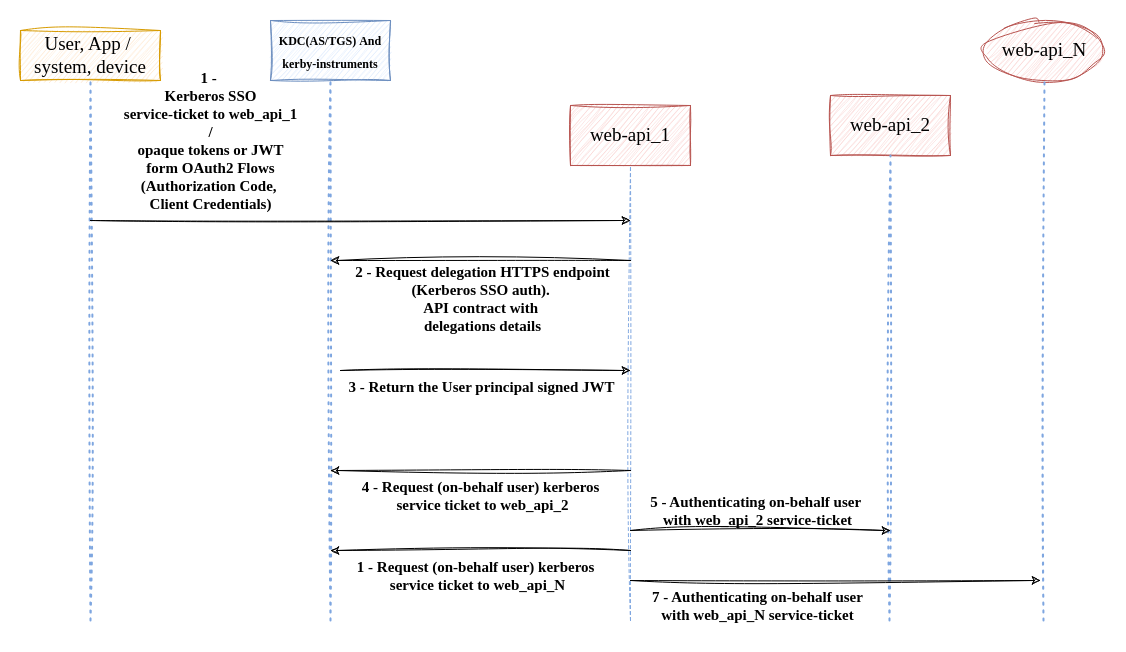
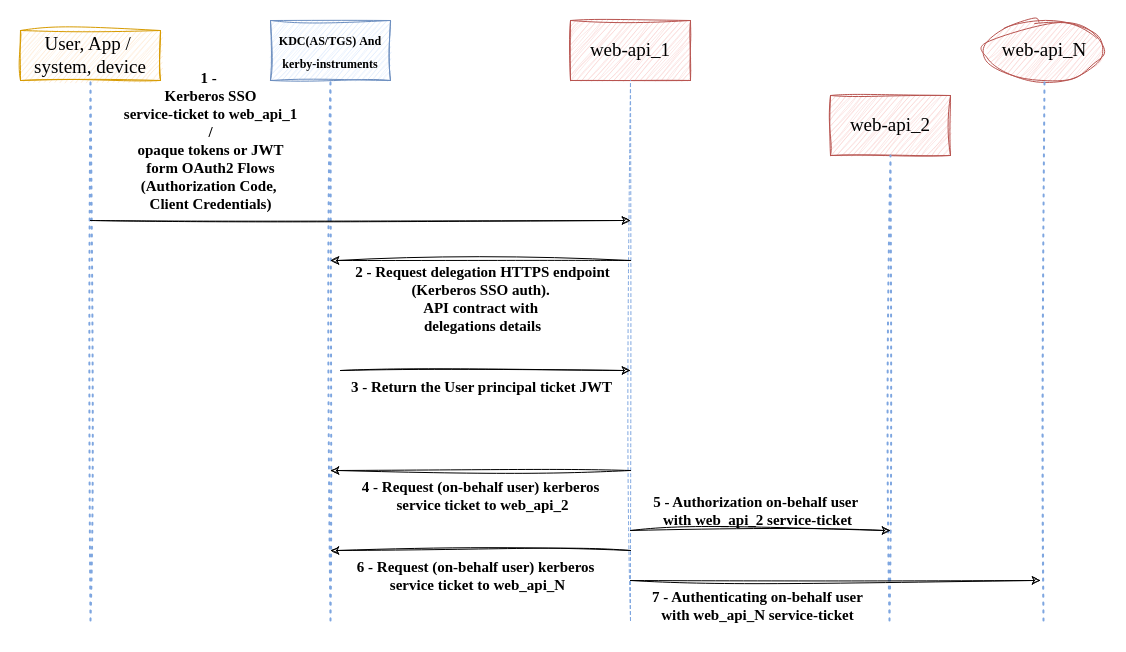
node "web-api_1": moved (631, 136) -> (631, 51)
node "3 - Return the User principal signed JWT": label "3 - Return the User principal signed JWT" -> "3 - Return the User principal ticket JWT"
node "5 - Authenticating on-behalf user with web_api_2 service-ticket": label "5 - Authenticating on-behalf user with web_api_2 service-ticket" -> "5 - Authorization on-behalf user with web_api_2 service-ticket"
node "1 - Request (on-behalf user) kerberos service ticket to web_api_N": label "1 - Request (on-behalf user) kerberos service ticket to web_api_N" -> "6 - Request (on-behalf user) kerberos service ticket to web_api_N"
